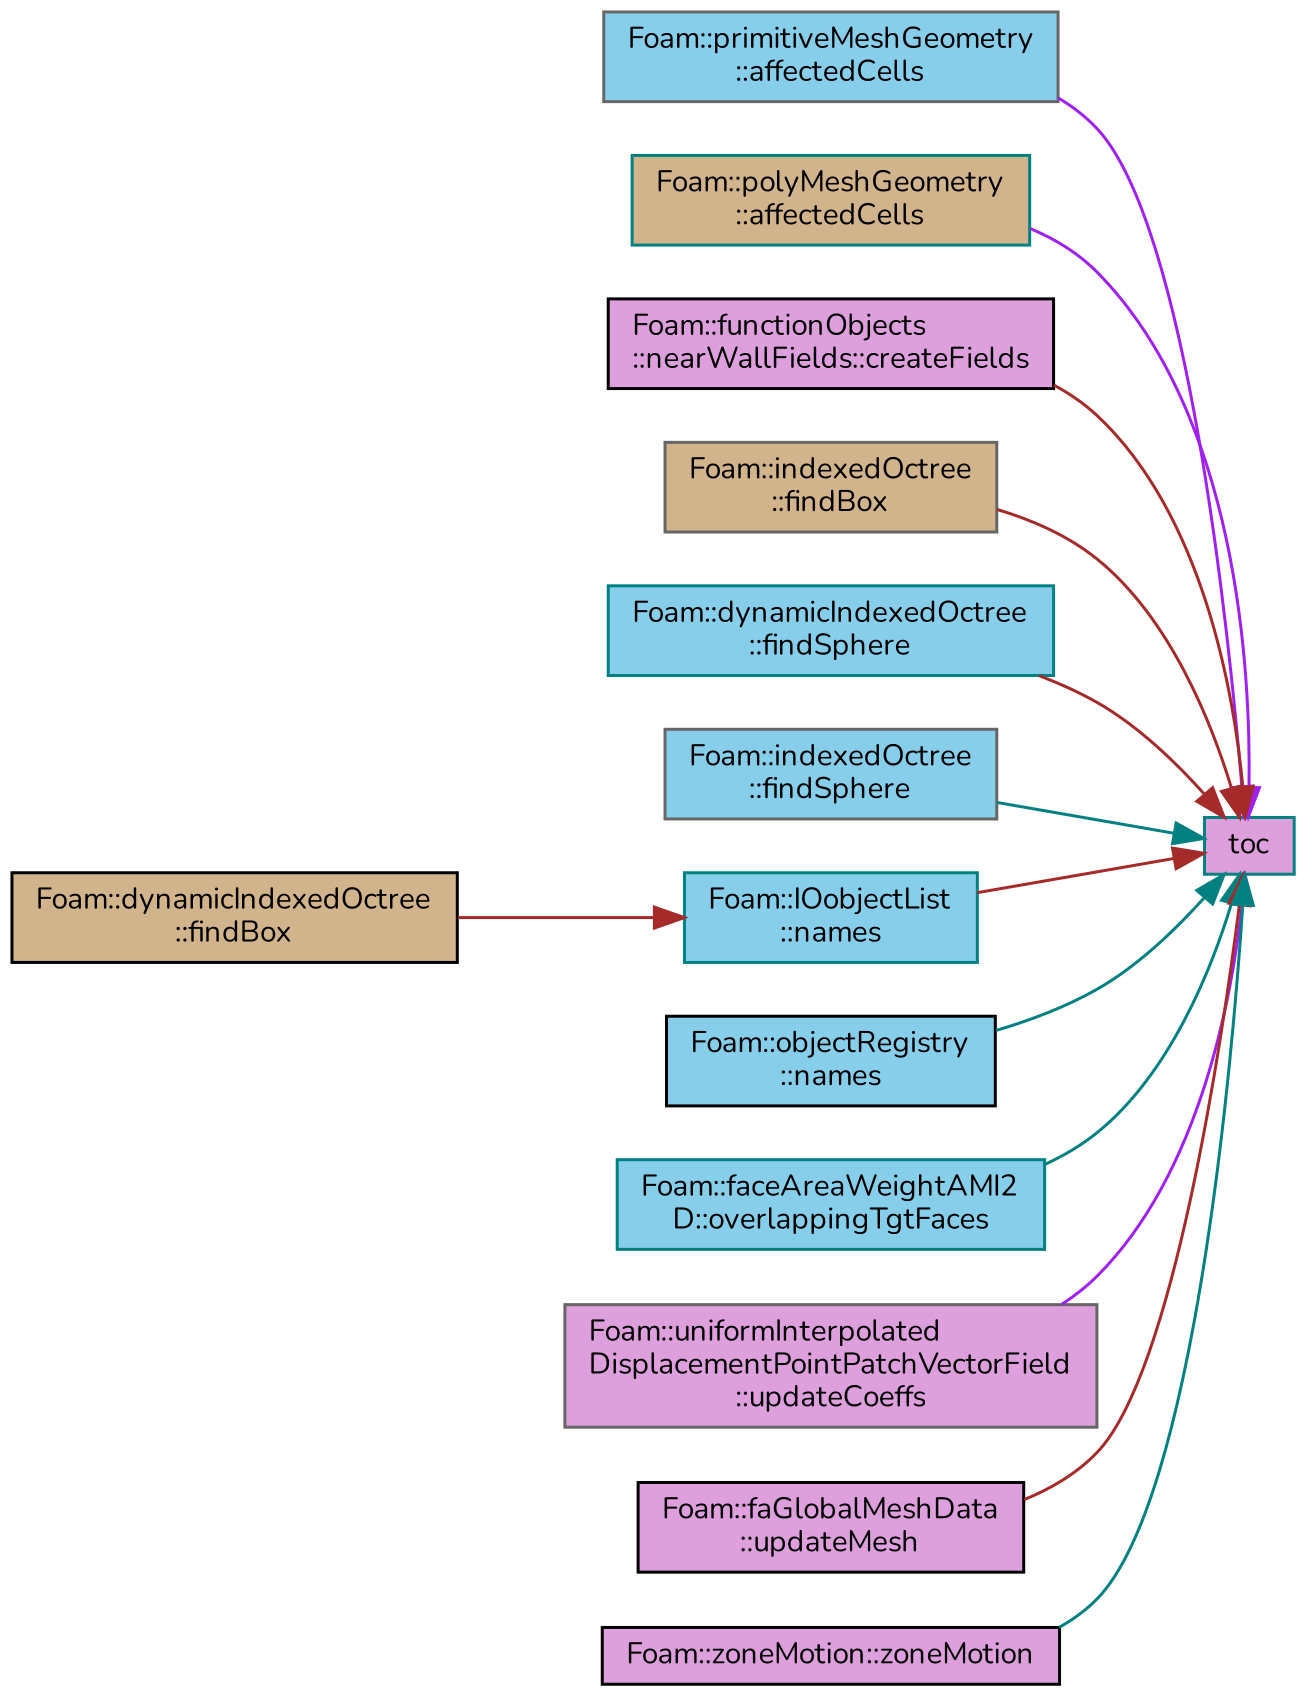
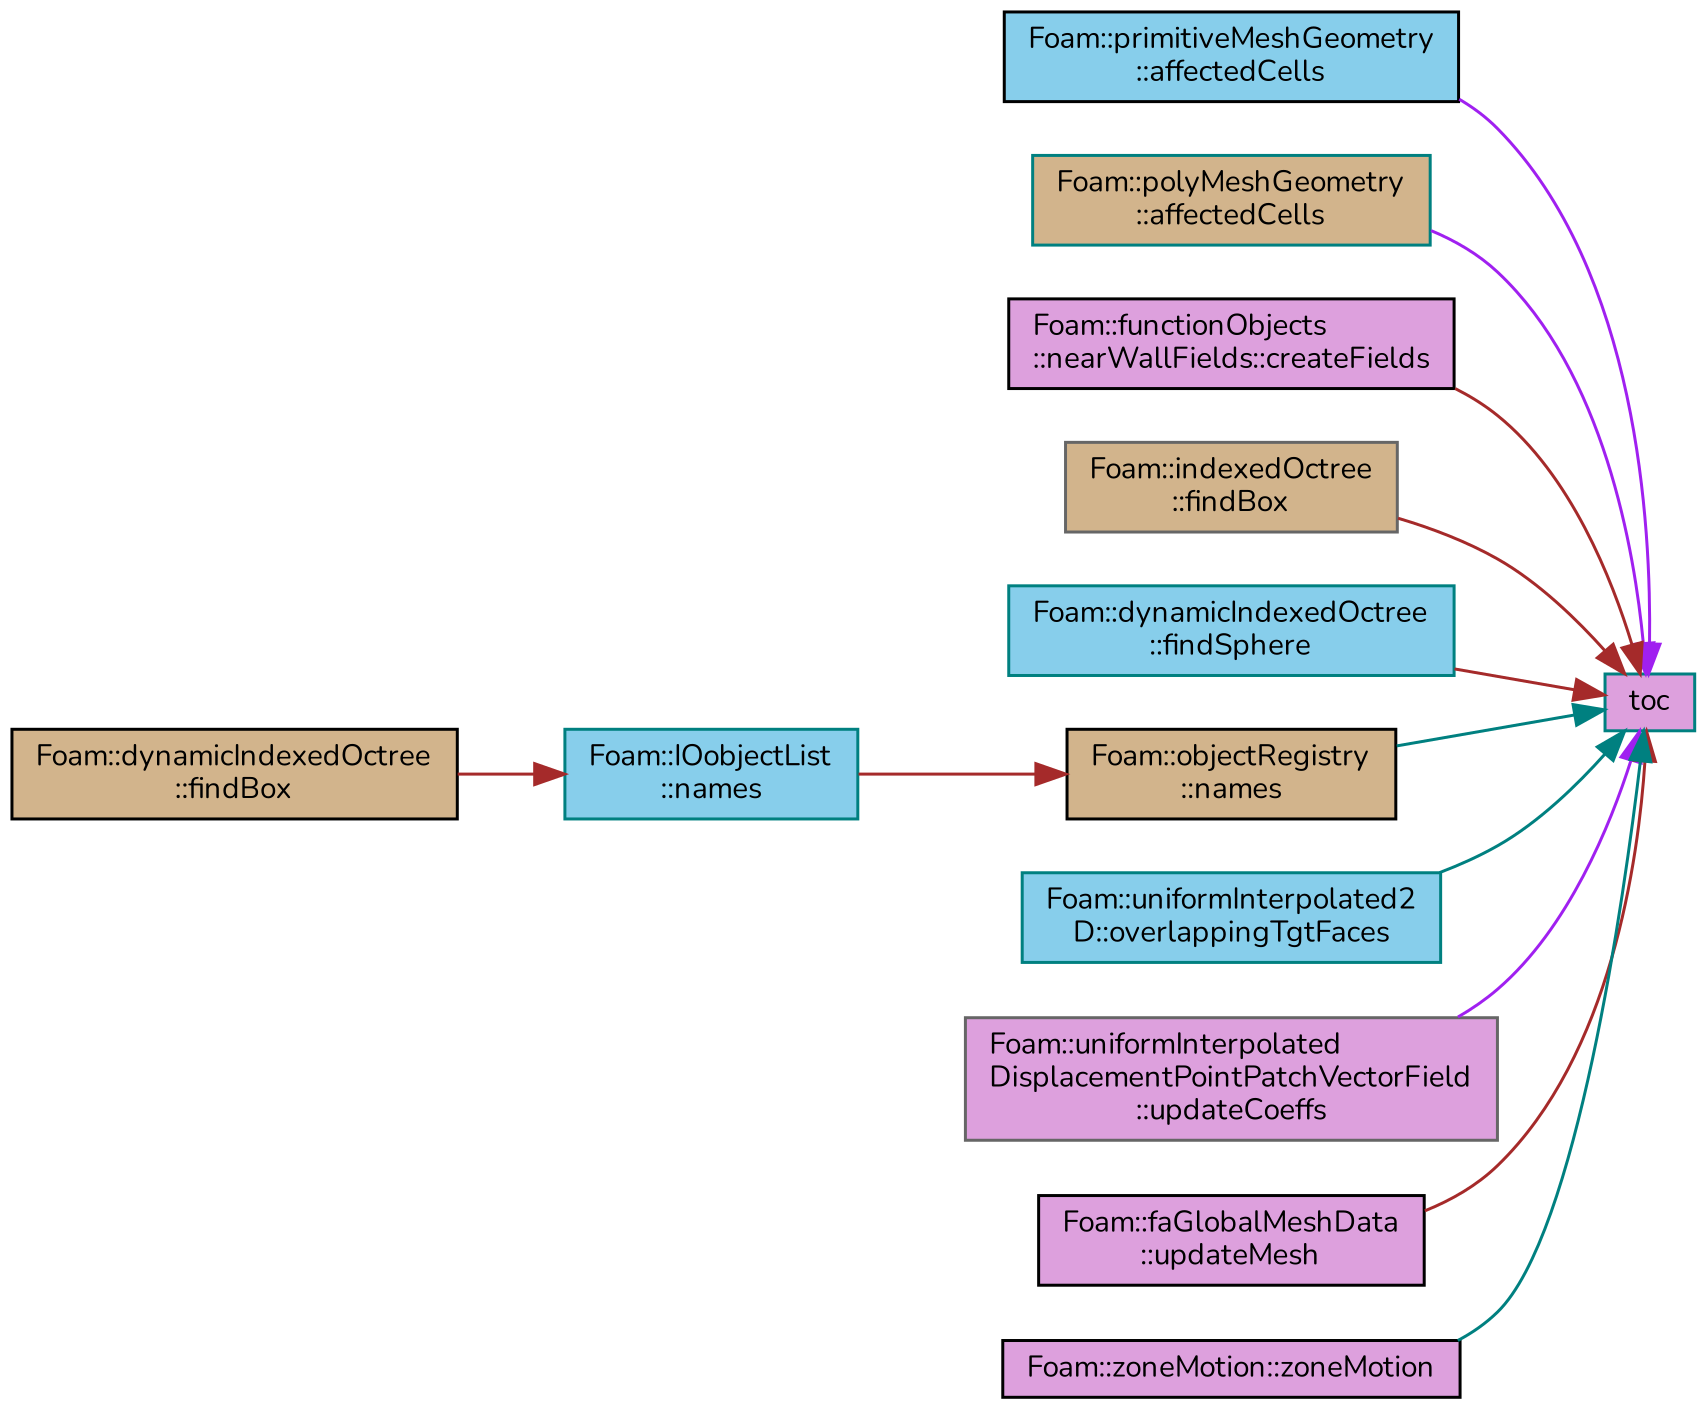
node "Foam::primitiveMeshGeometry ::affectedCells": color gray40 -> black
node "Foam::indexedOctree ::findSphere": removed
edge "Foam::IOobjectList ::names" -> "toc": now "Foam::IOobjectList ::names" -> "Foam::objectRegistry ::names"
node "Foam::objectRegistry ::names": fillcolor skyblue -> tan
node "Foam::faceAreaWeightAMI2 D::overlappingTgtFaces": label "Foam::faceAreaWeightAMI2 D::overlappingTgtFaces" -> "Foam::uniformInterpolated2 D::overlappingTgtFaces"
